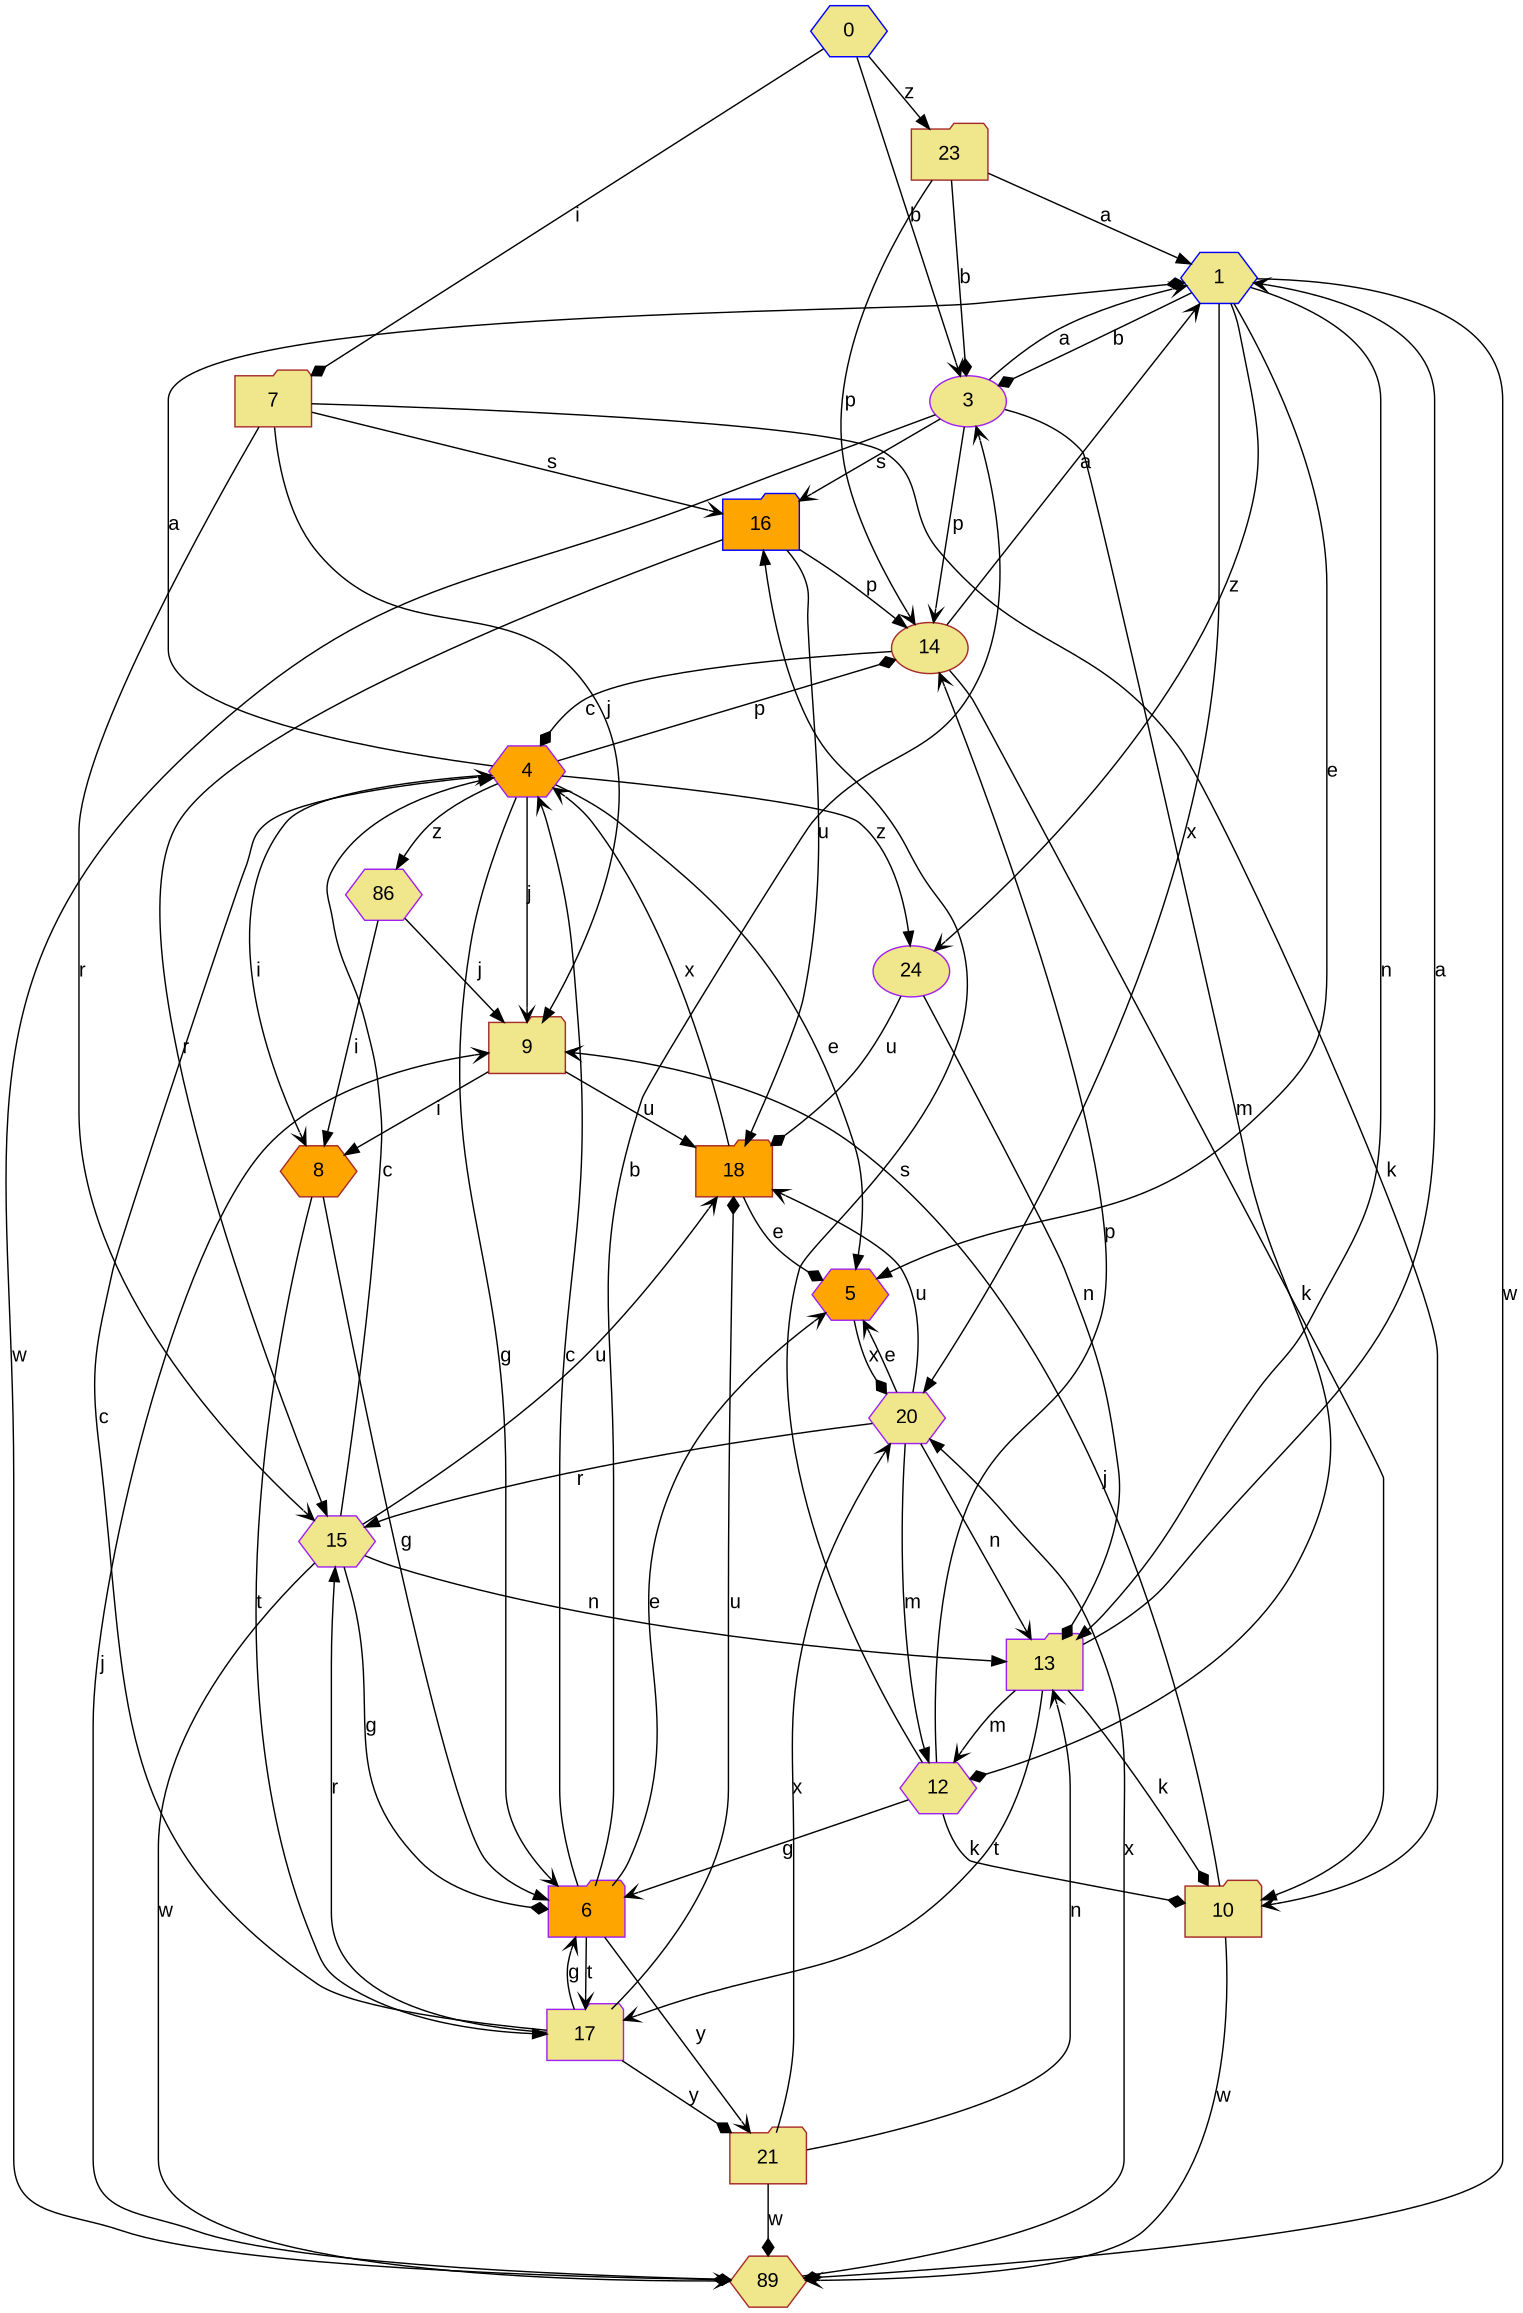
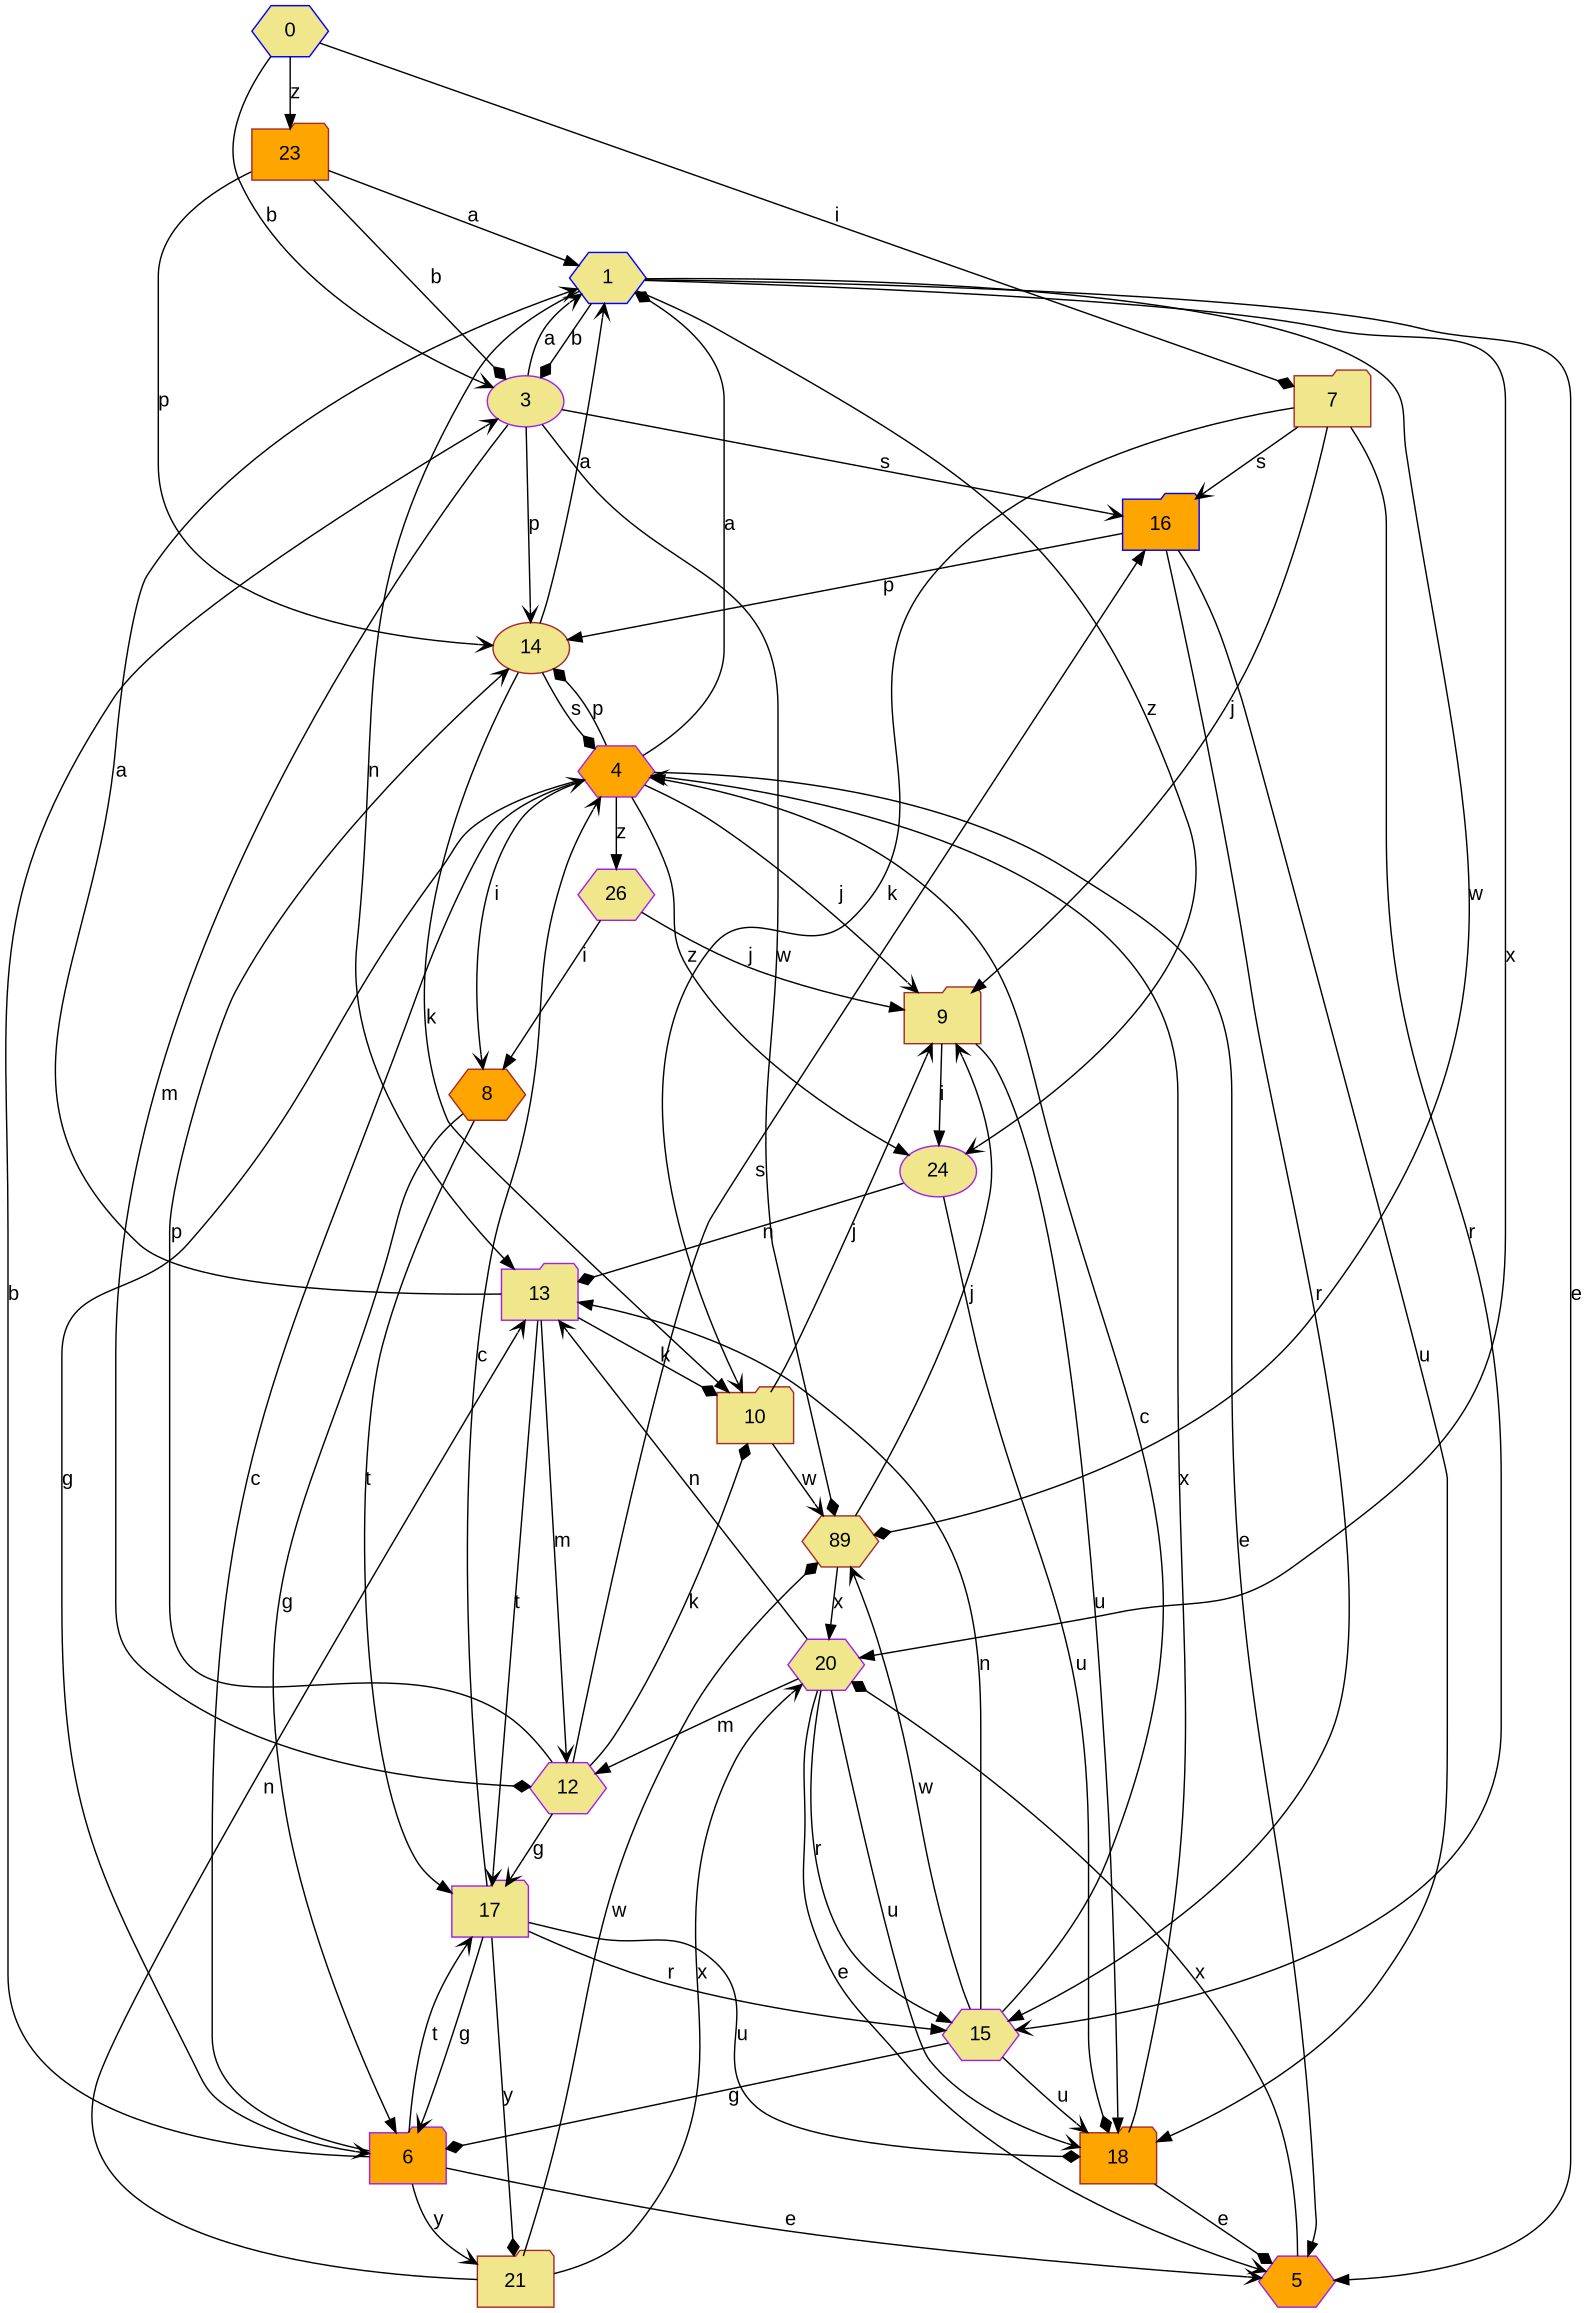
node "23": fillcolor khaki -> orange
edge "14" -> "4": label "c" -> "s"
node "86": label "86" -> "26"
edge "9" -> "8": now "9" -> "24"
edge "12" -> "6": now "12" -> "17"
